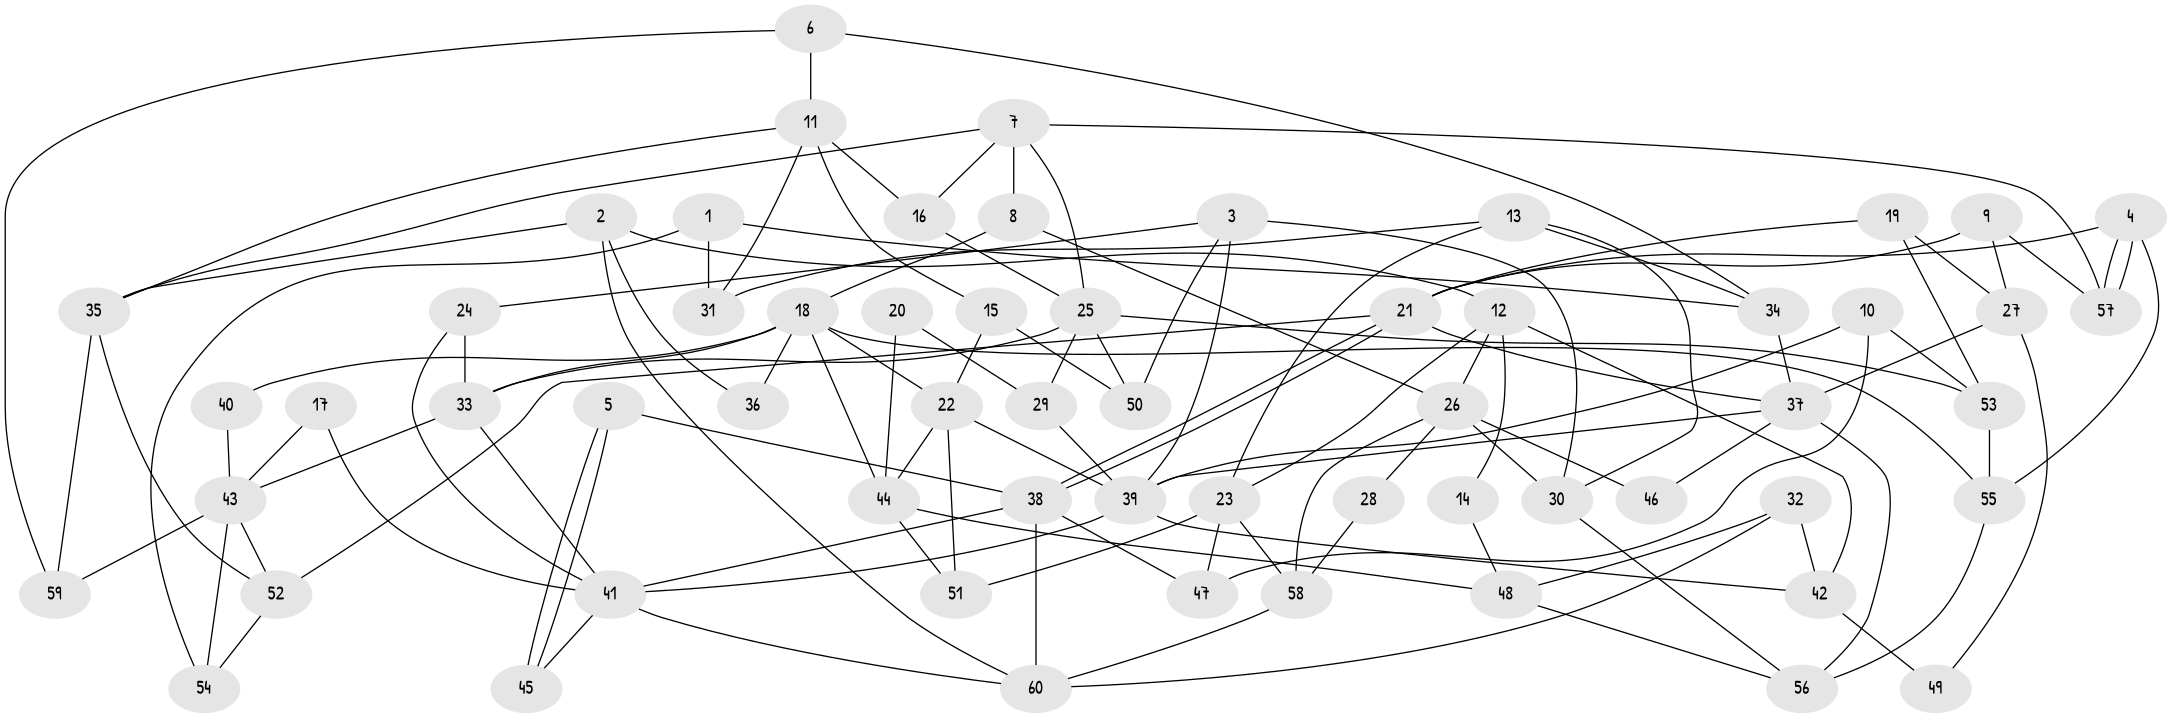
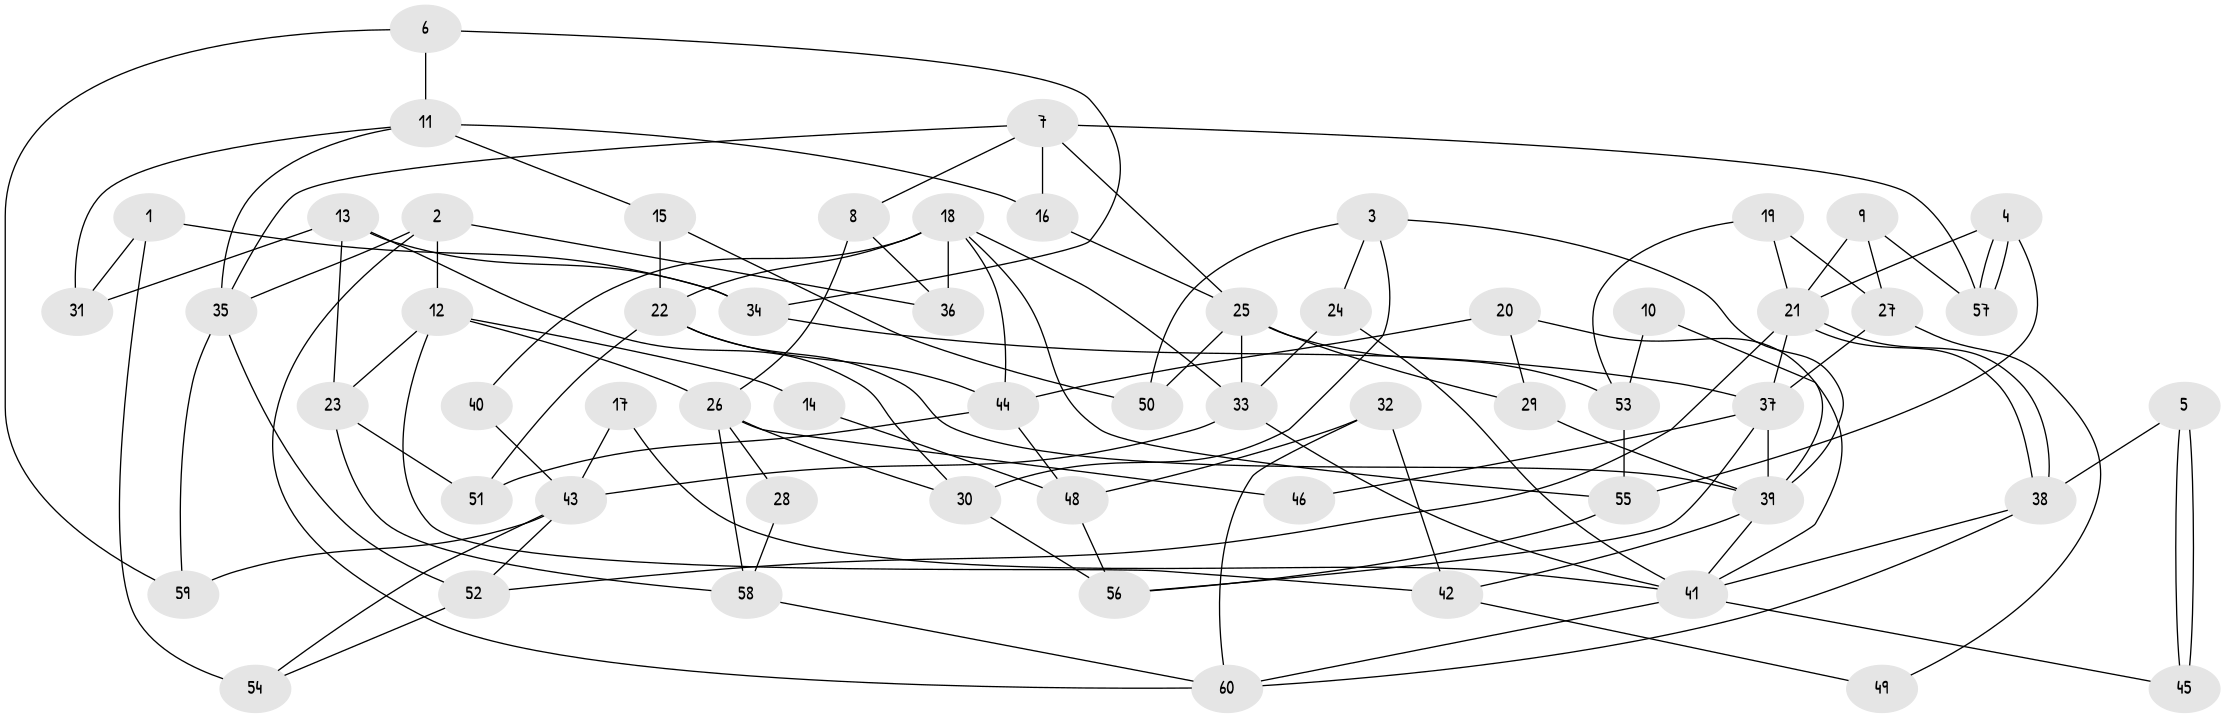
edge "8" -- "18": now "8" -- "36"
edge "20" -- "41": added
node "47": removed
